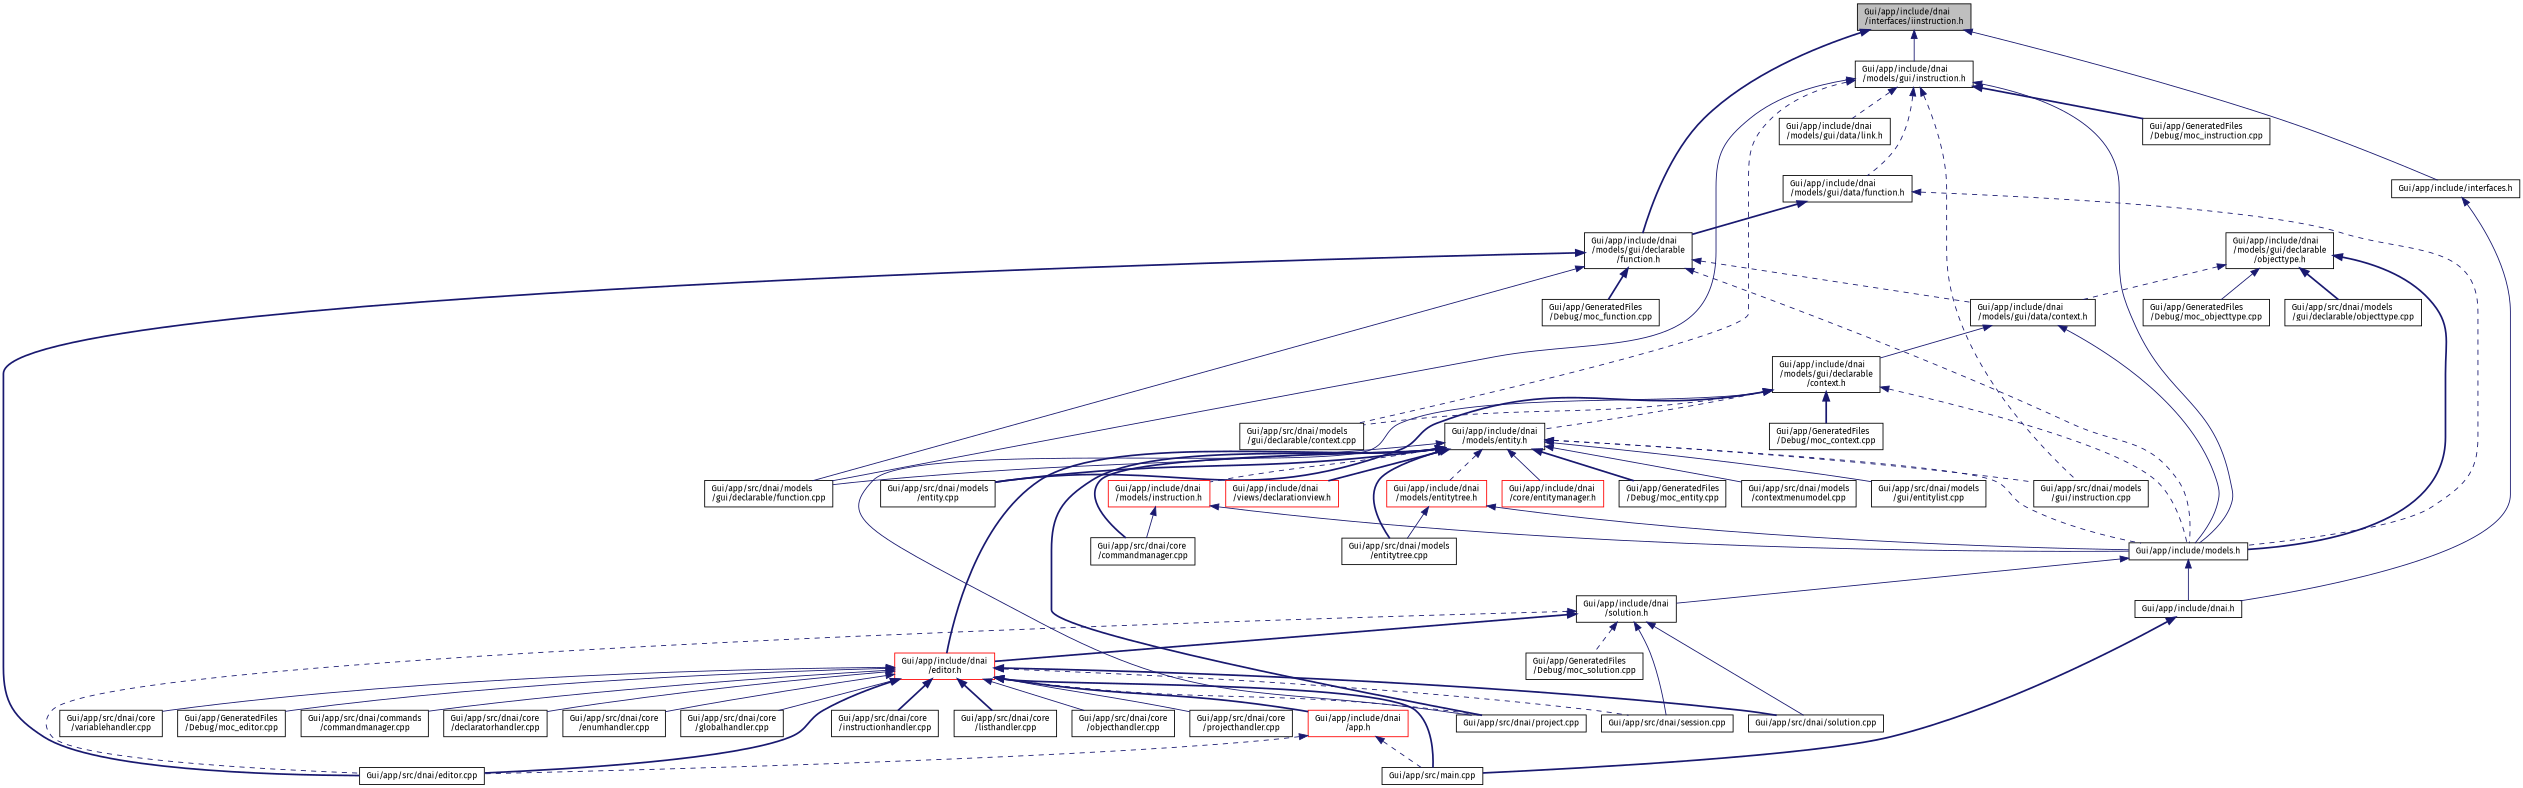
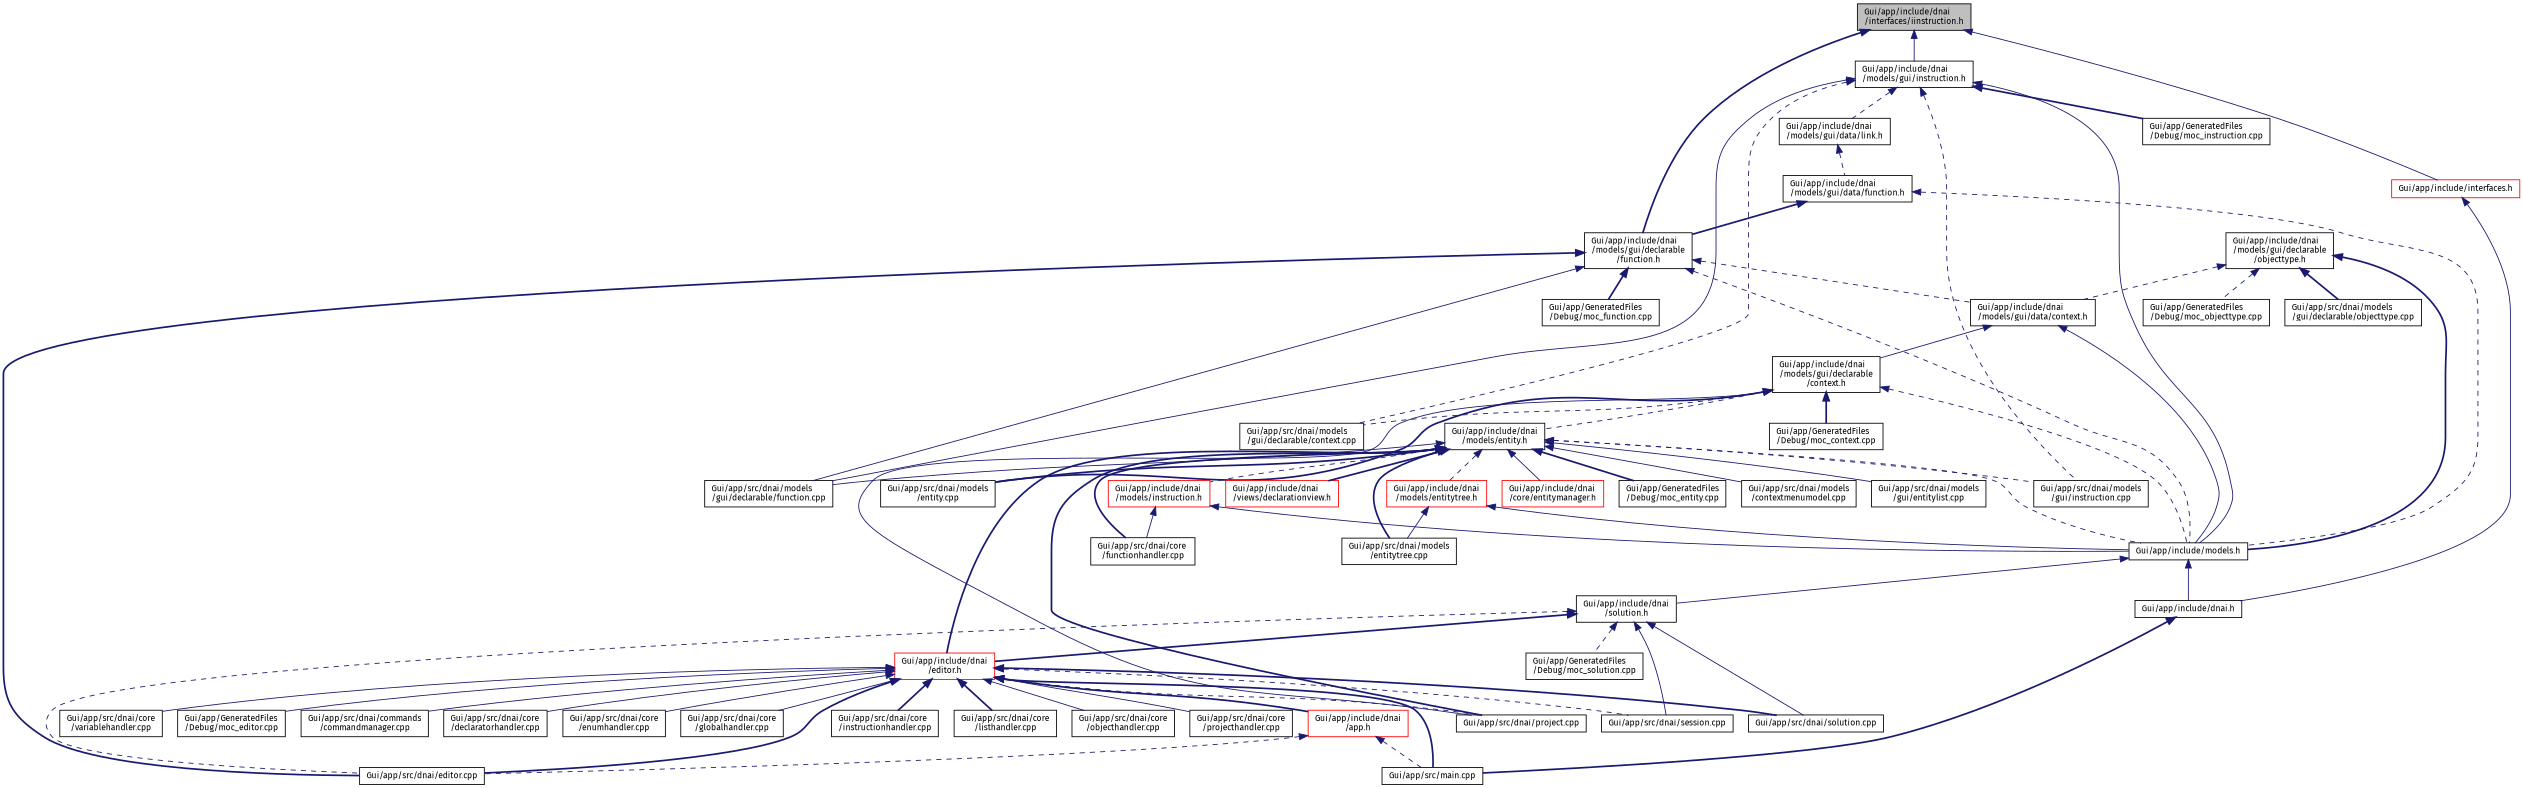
edge "Gui/app/include/dnai /models/gui/data/function.h" -> "Gui/app/include/dnai /models/gui/instruction.h": now "Gui/app/include/dnai /models/gui/data/function.h" -> "Gui/app/include/dnai /models/gui/data/link.h"
node "Gui/app/include/interfaces.h": color black -> red
edge "Gui/app/GeneratedFiles /Debug/moc_objecttype.cpp" -> "Gui/app/include/dnai /models/gui/declarable /objecttype.h": style solid -> dashed
node "Gui/app/src/dnai/core /commandmanager.cpp": label "Gui/app/src/dnai/core /commandmanager.cpp" -> "Gui/app/src/dnai/core /functionhandler.cpp"
